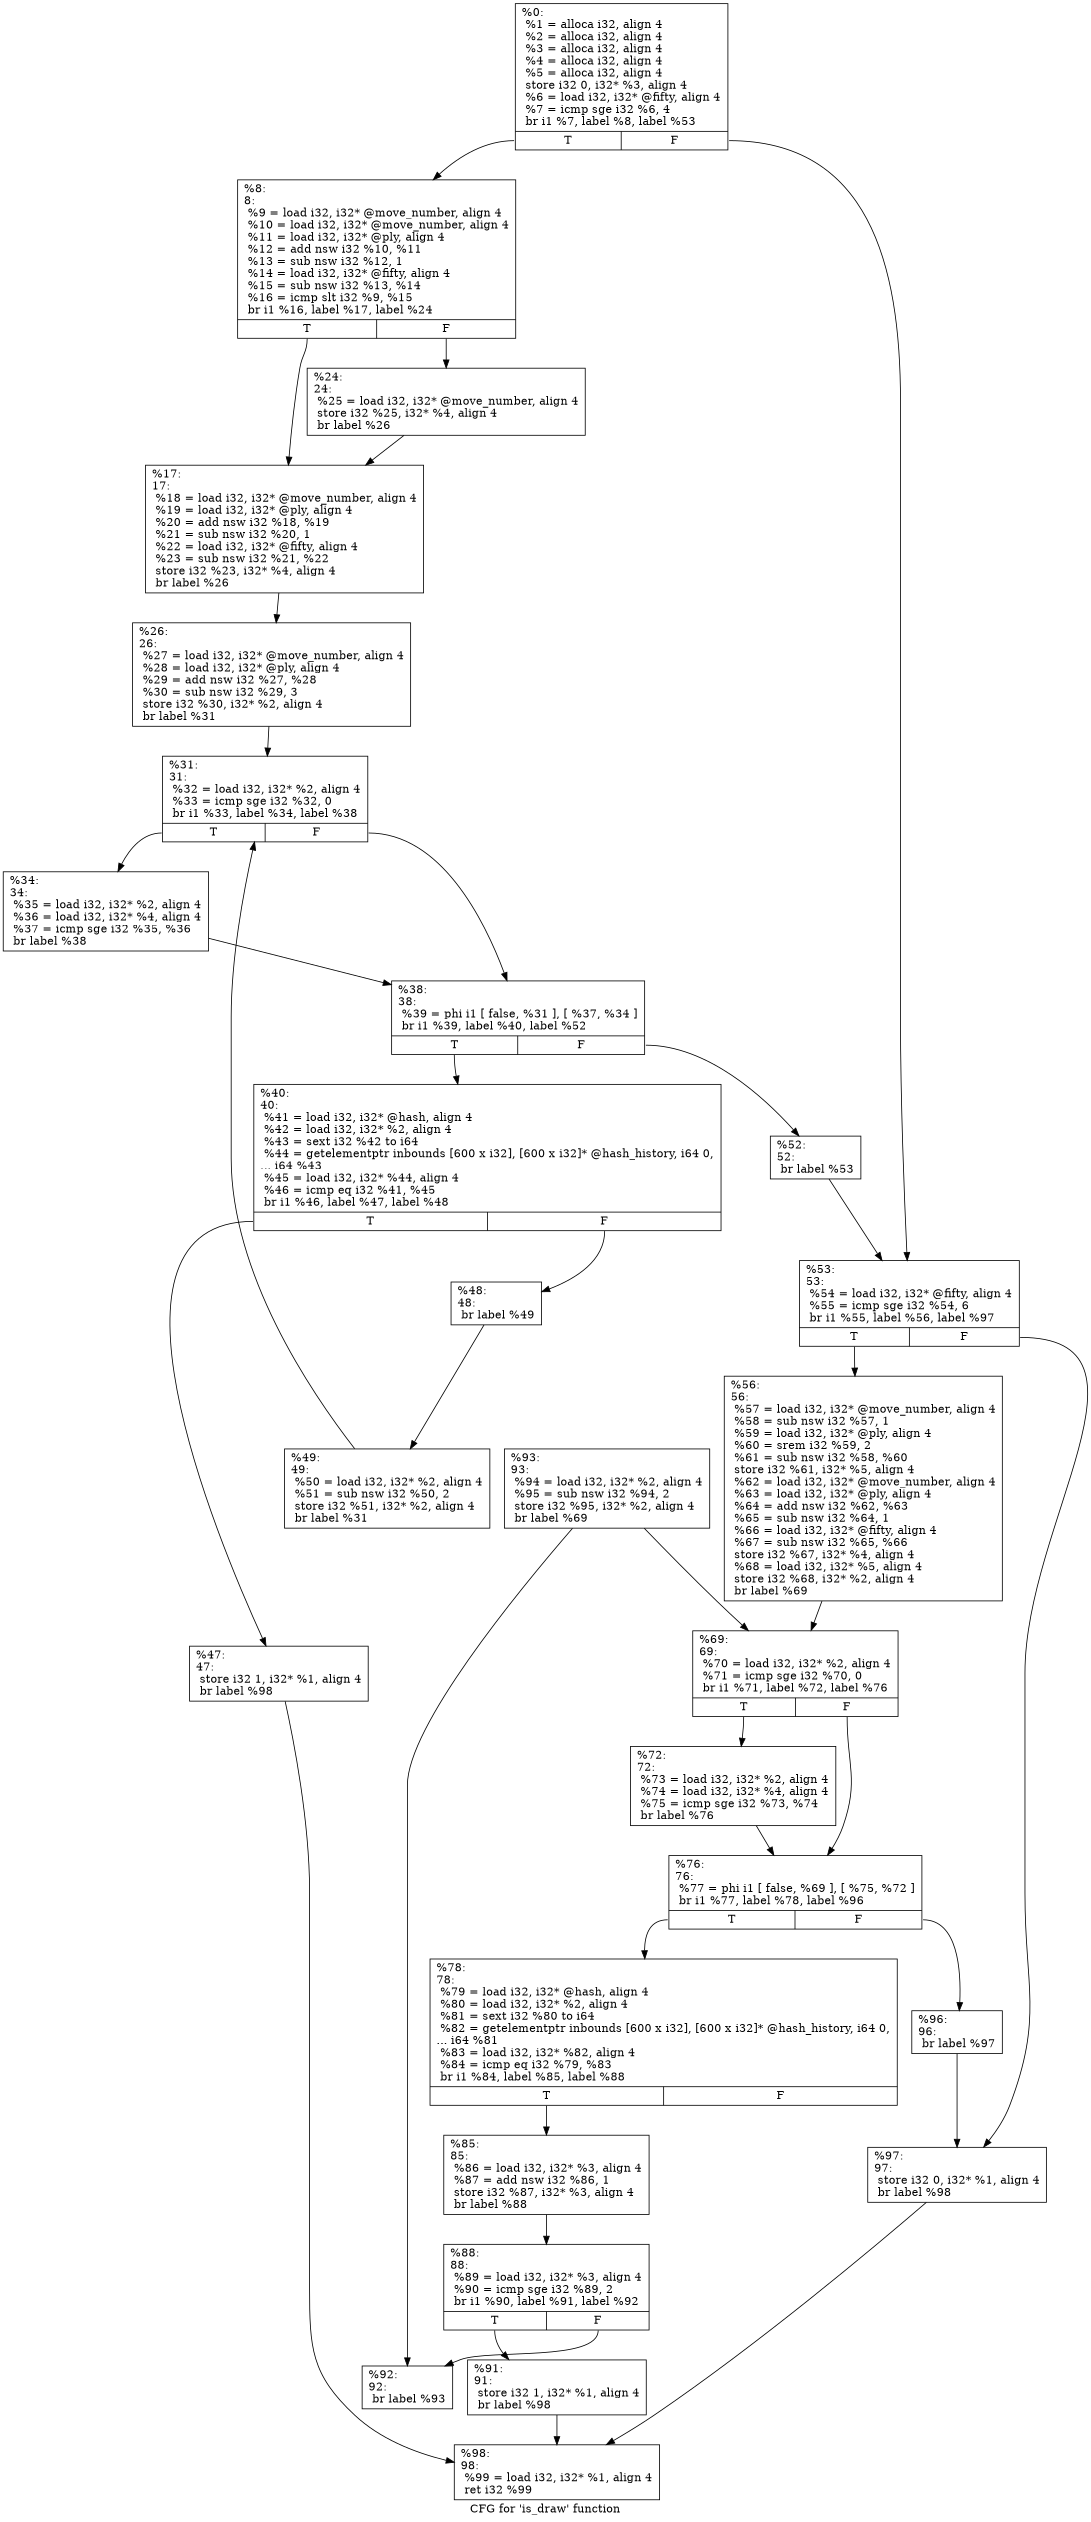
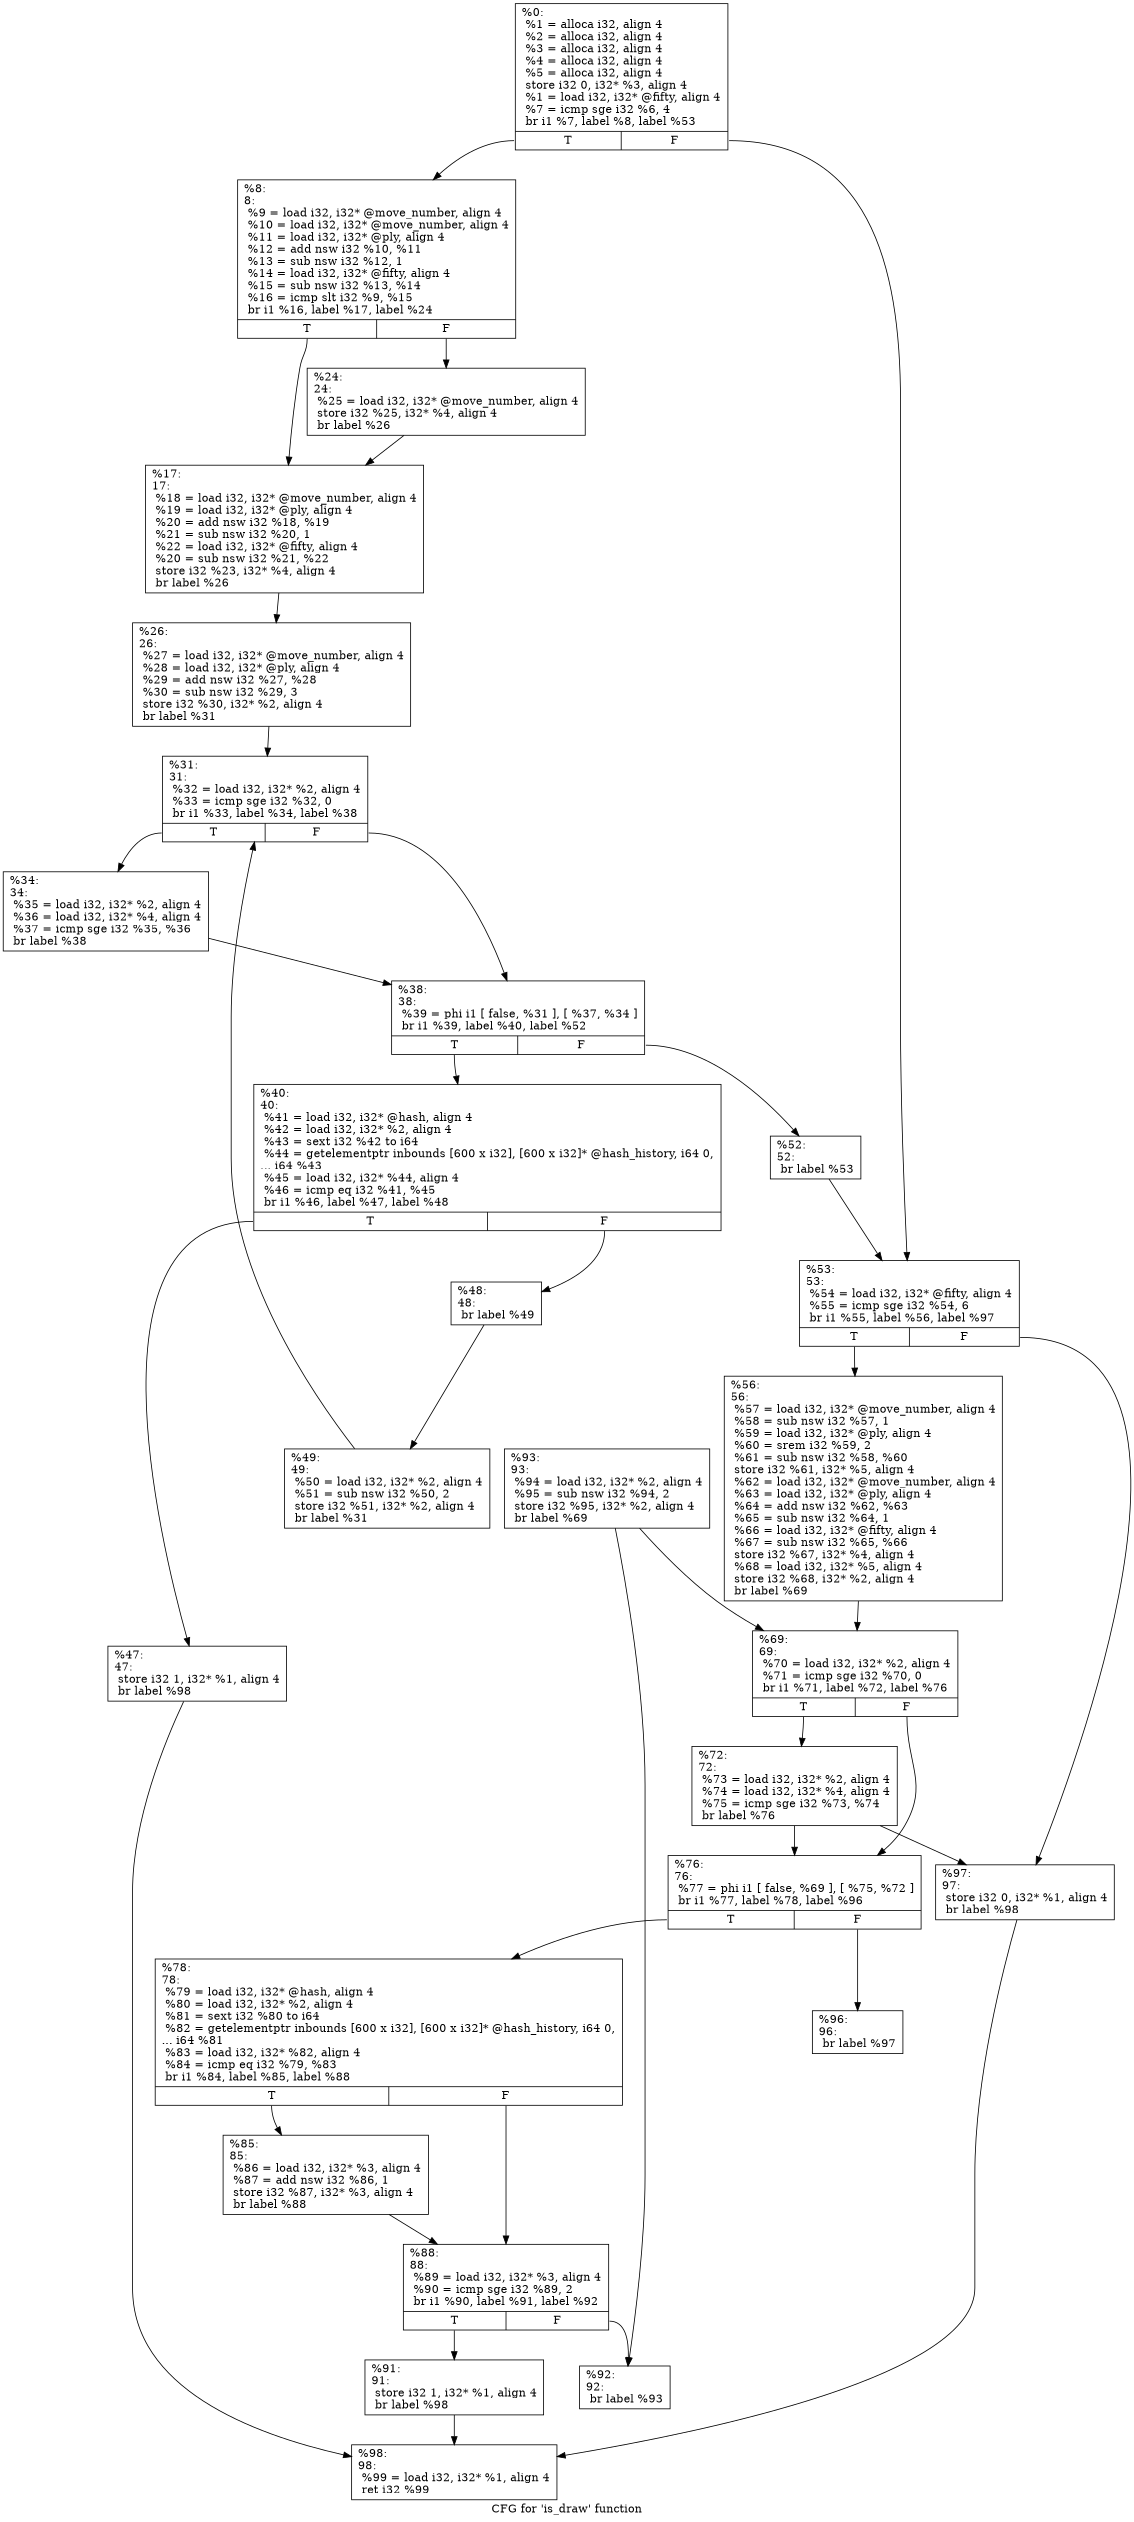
node "%0:": text "%6 = load i32, i32* @fifty, align 4" -> "%1 = load i32, i32* @fifty, align 4"
node "%17:": text "%23 = sub nsw i32 %21, %22" -> "%20 = sub nsw i32 %21, %22"
edge "%96:" -> "%97:": now "%72:" -> "%97:"
edge "%78:" -> "%88:": added
